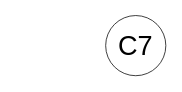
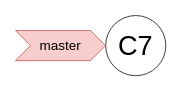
node "master": added
